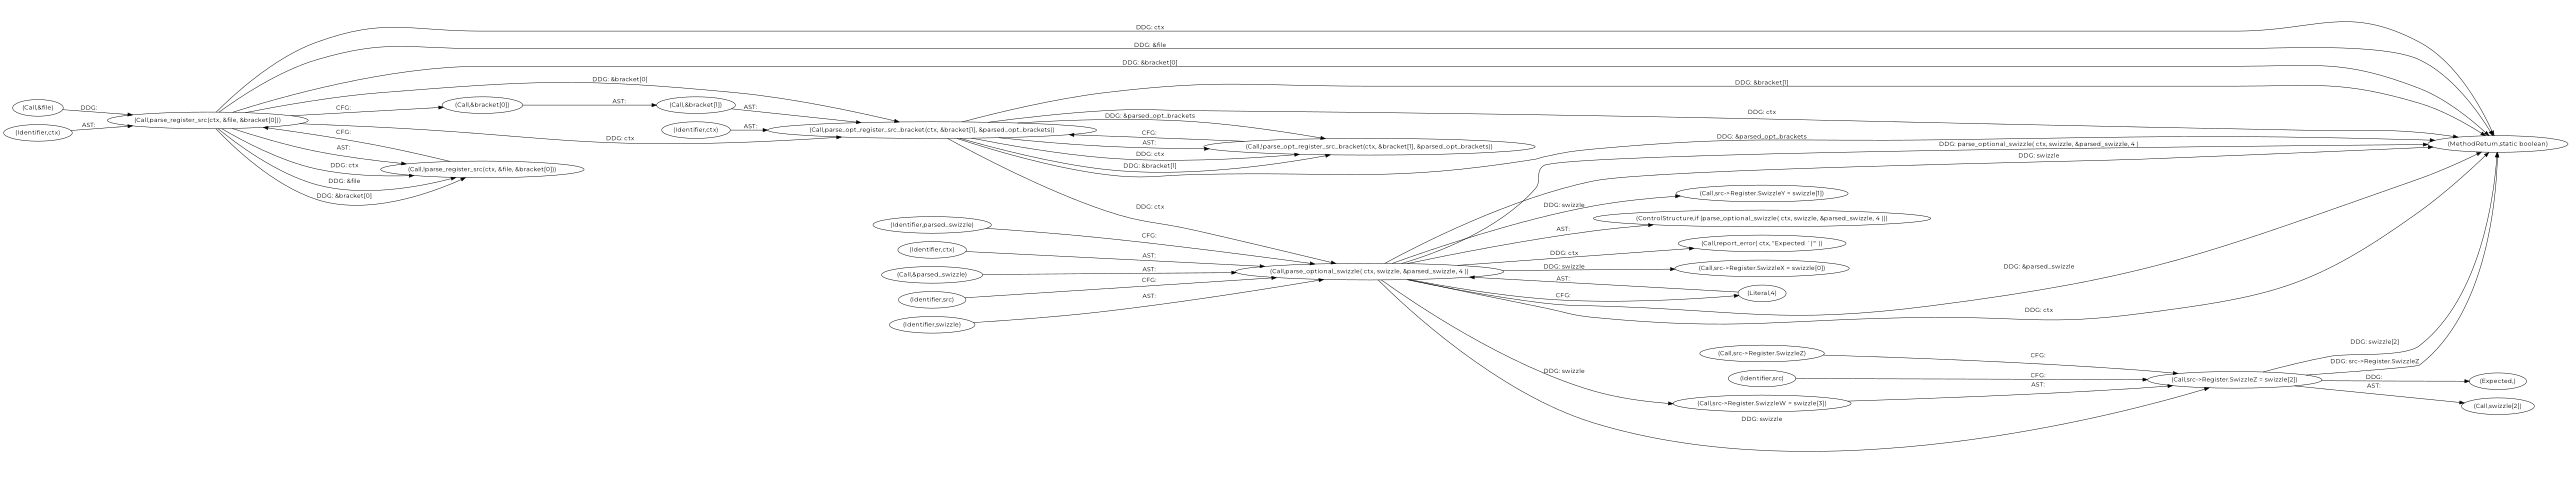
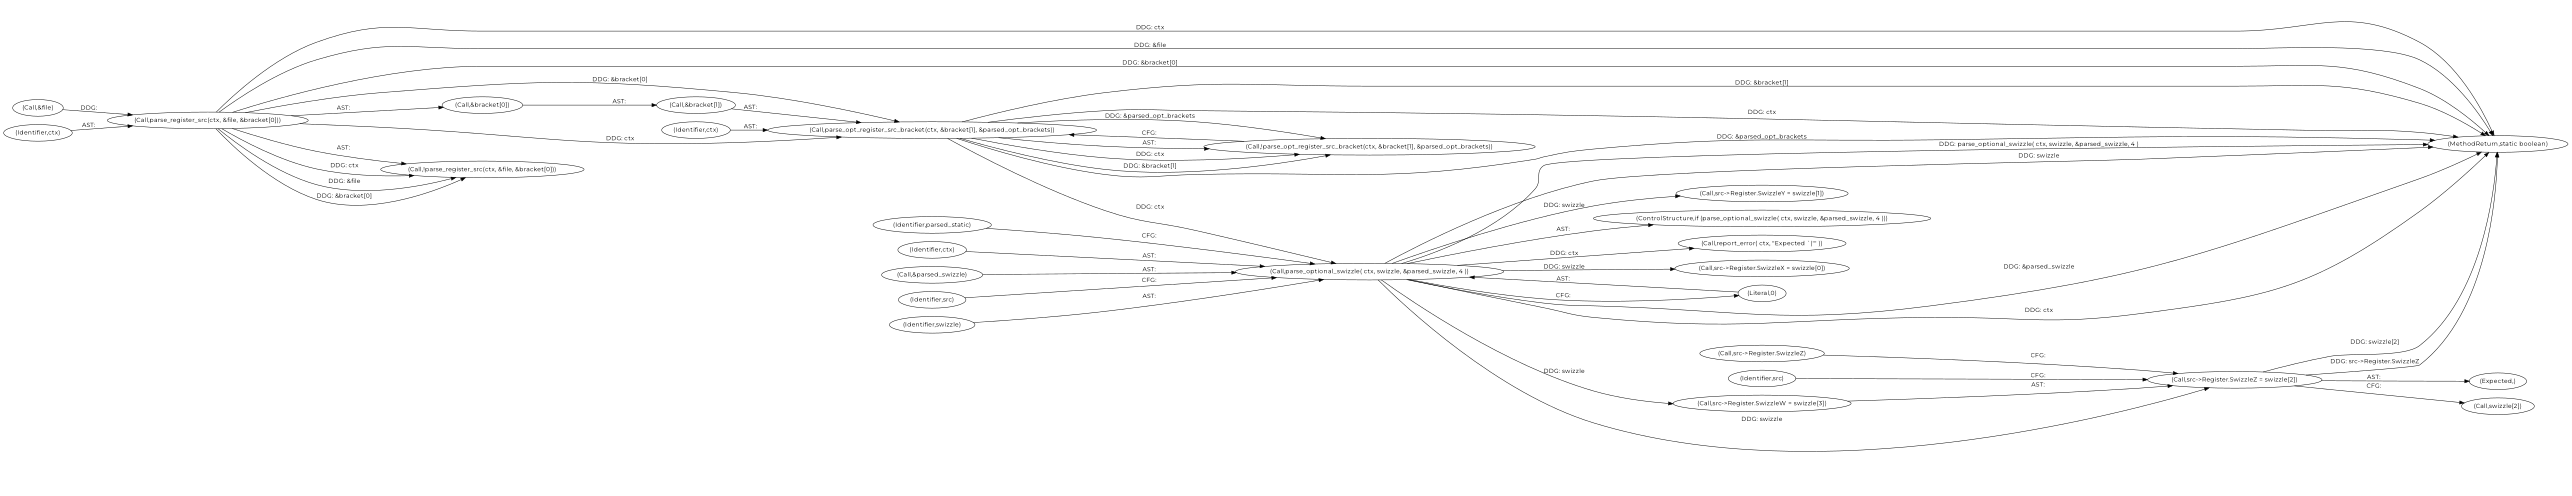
edge "(Call,parse_register_src(ctx, &file, &bracket[0]))" -> "(Call,&bracket[0])": label "CFG: " -> "AST: "
edge "(Call,!parse_register_src(ctx, &file, &bracket[0]))" -> "(Call,parse_register_src(ctx, &file, &bracket[0]))": removed, label "CFG:"
node "(Identifier,parsed_swizzle)": label "(Identifier,parsed_swizzle)" -> "(Identifier,parsed_static)"
node "(Literal,4)": label "(Literal,4)" -> "(Literal,0)"
edge "(Call,src->Register.SwizzleZ = swizzle[2])" -> "(Expected,)": label "DDG: " -> "AST: "
edge "(Call,src->Register.SwizzleZ = swizzle[2])" -> "(Call,swizzle[2])": label "AST: " -> "CFG: "
